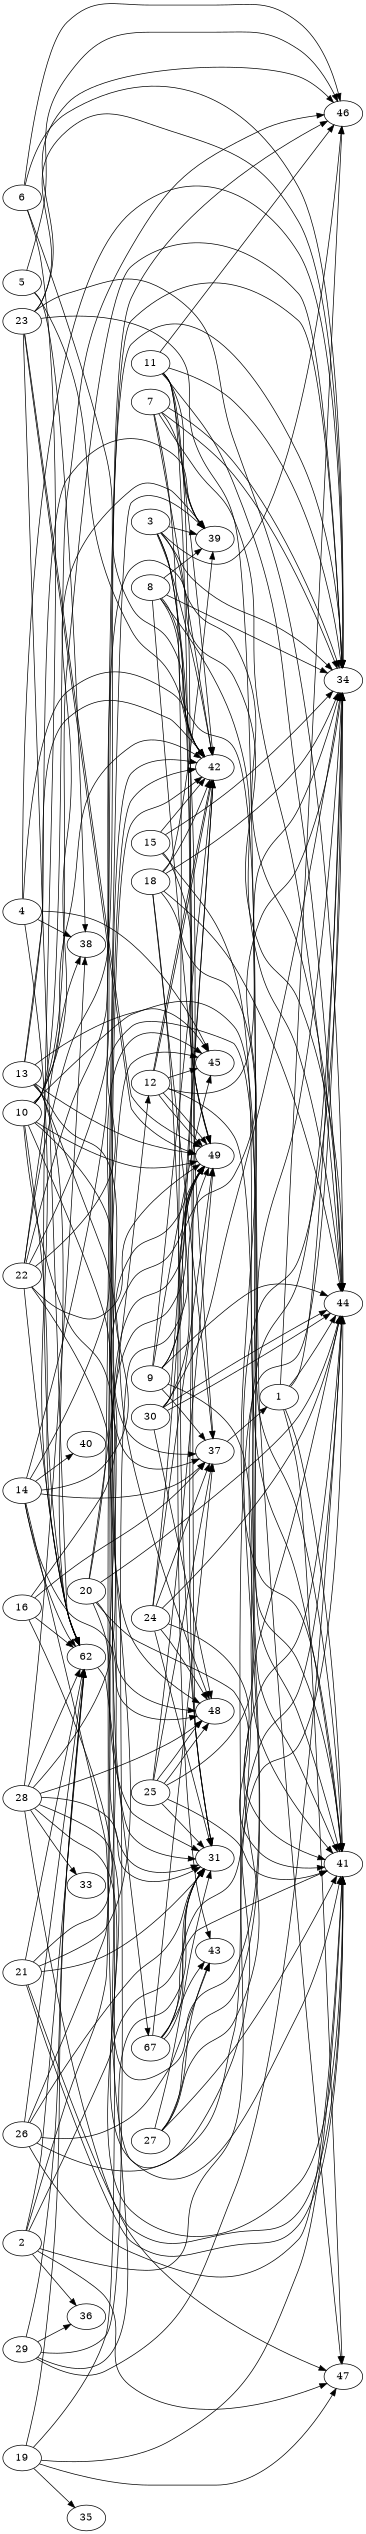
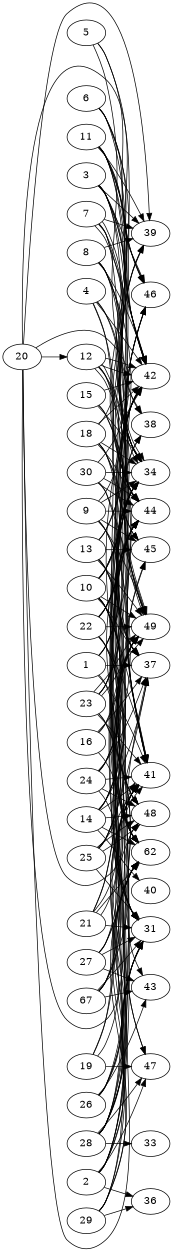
edge "20" -> "42": added
edge "23" -> "41": added
edge "37" -> "1": reversed
edge "26" -> "34": now "2" -> "34"
edge "62" -> "67": reversed
node "35": removed
